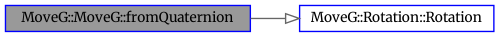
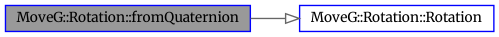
node "MoveG::MoveG::fromQuaternion": label "MoveG::MoveG::fromQuaternion" -> "MoveG::Rotation::fromQuaternion"
